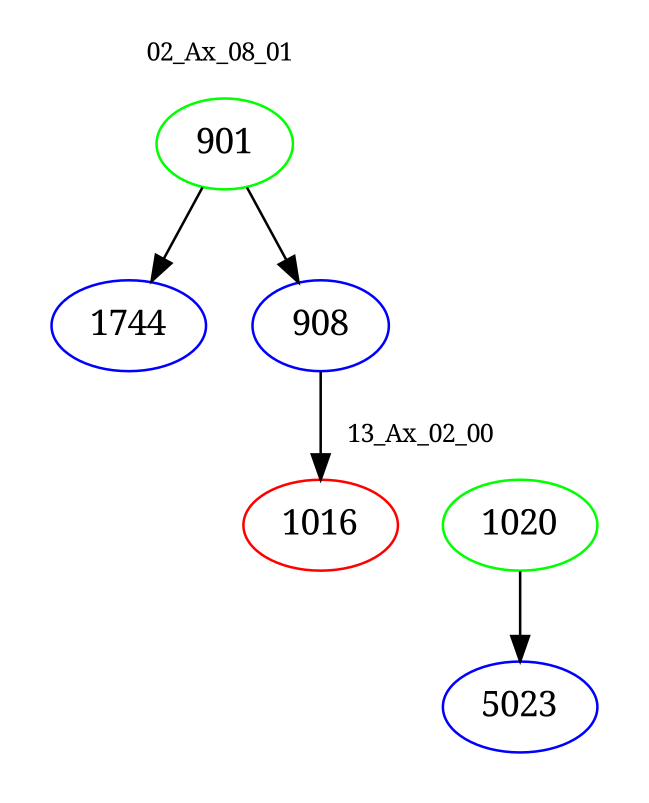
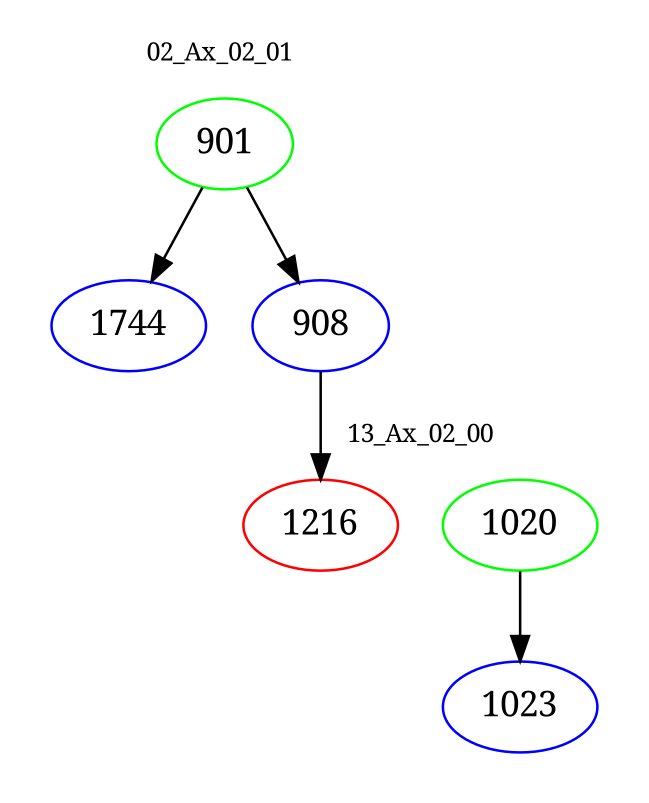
cluster "02_Ax_08_01": label "02_Ax_08_01" -> "02_Ax_02_01"
node "1016": label "1016" -> "1216"
node "5023": label "5023" -> "1023"
